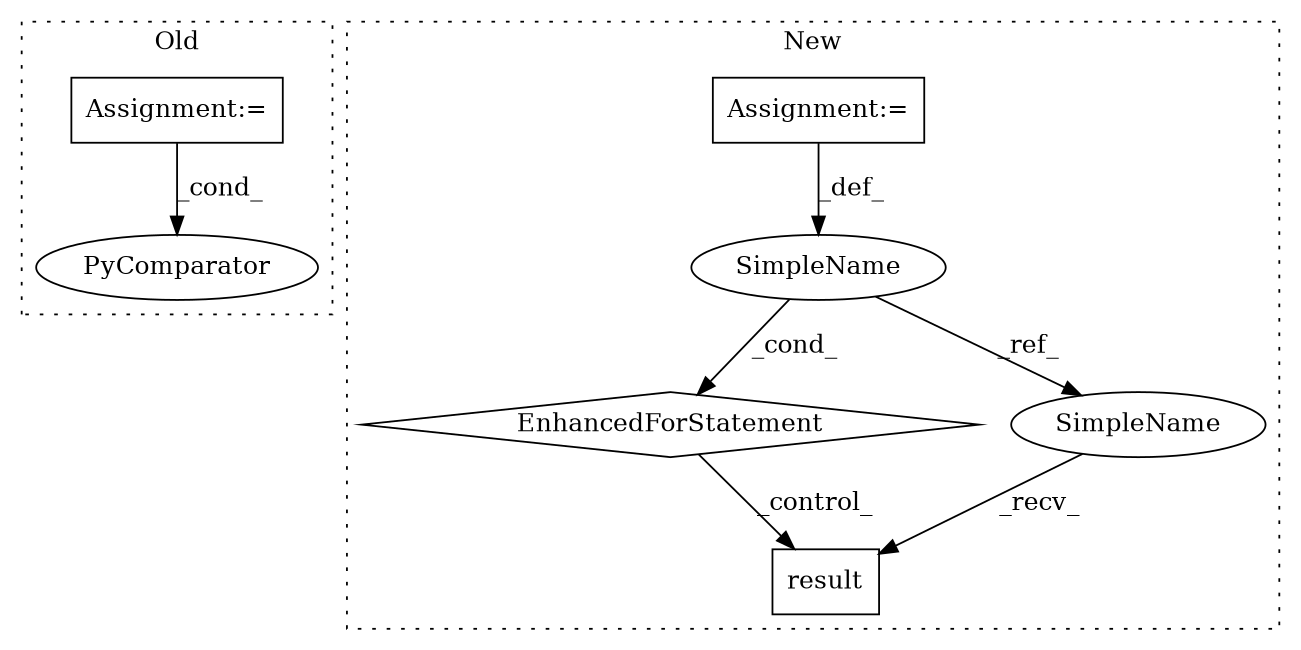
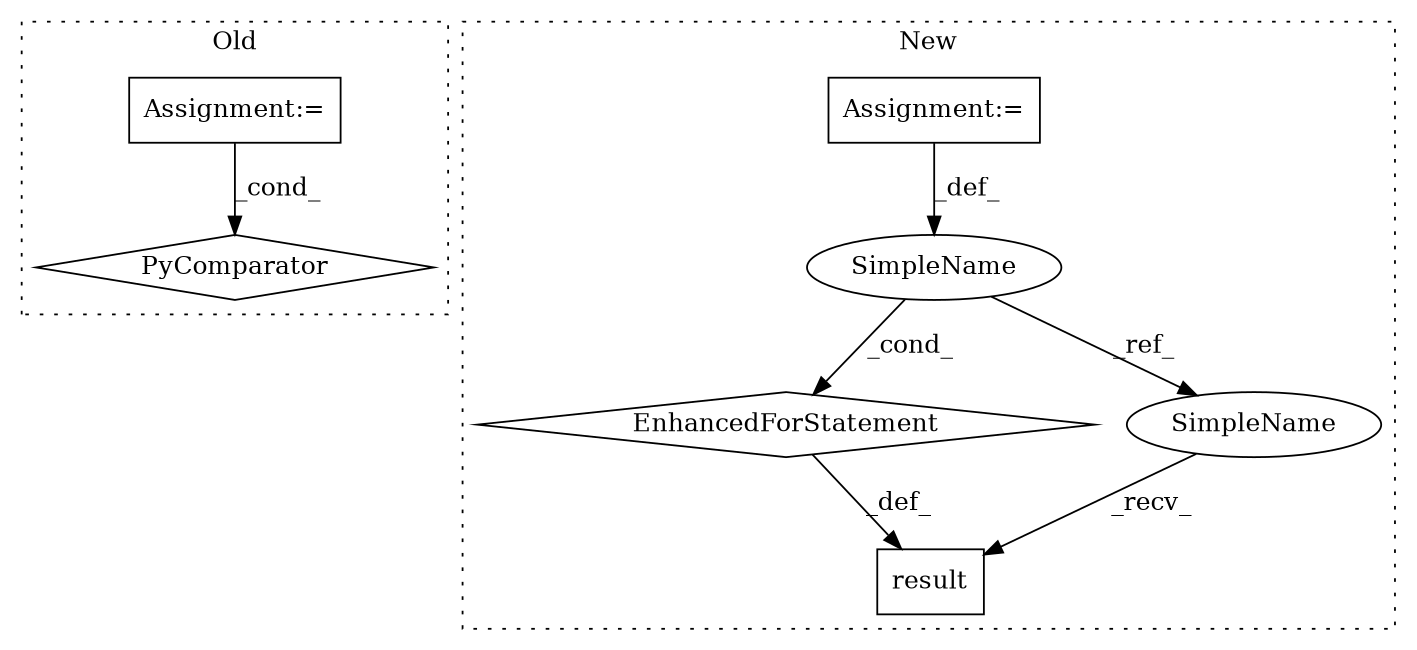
node "PyComparator": shape ellipse -> diamond
edge "EnhancedForStatement" -> "result": label "_control_" -> "_def_"
